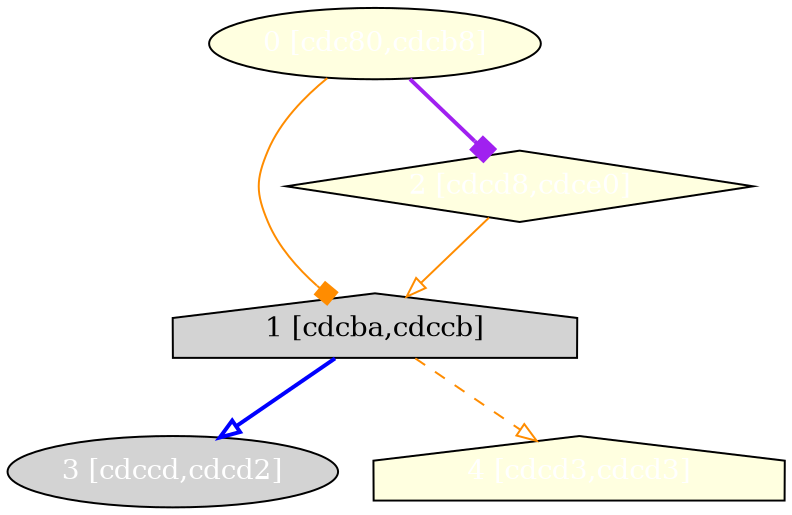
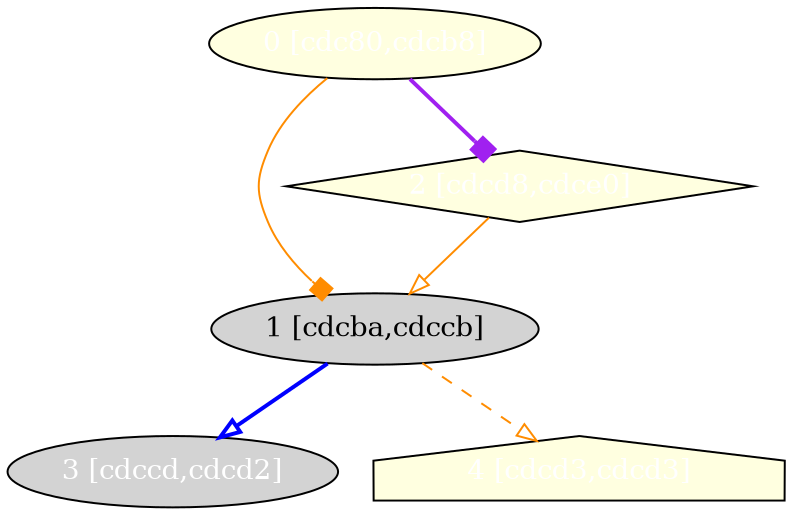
node "1 [cdcba,cdccb]": shape house -> ellipse
